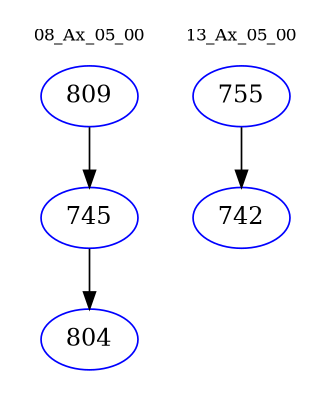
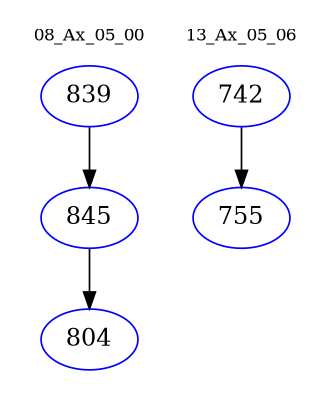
cluster "13_Ax_05_00": label "13_Ax_05_00" -> "13_Ax_05_06"
node "809": label "809" -> "839"
edge "755" -> "742": reversed
node "745": label "745" -> "845"
